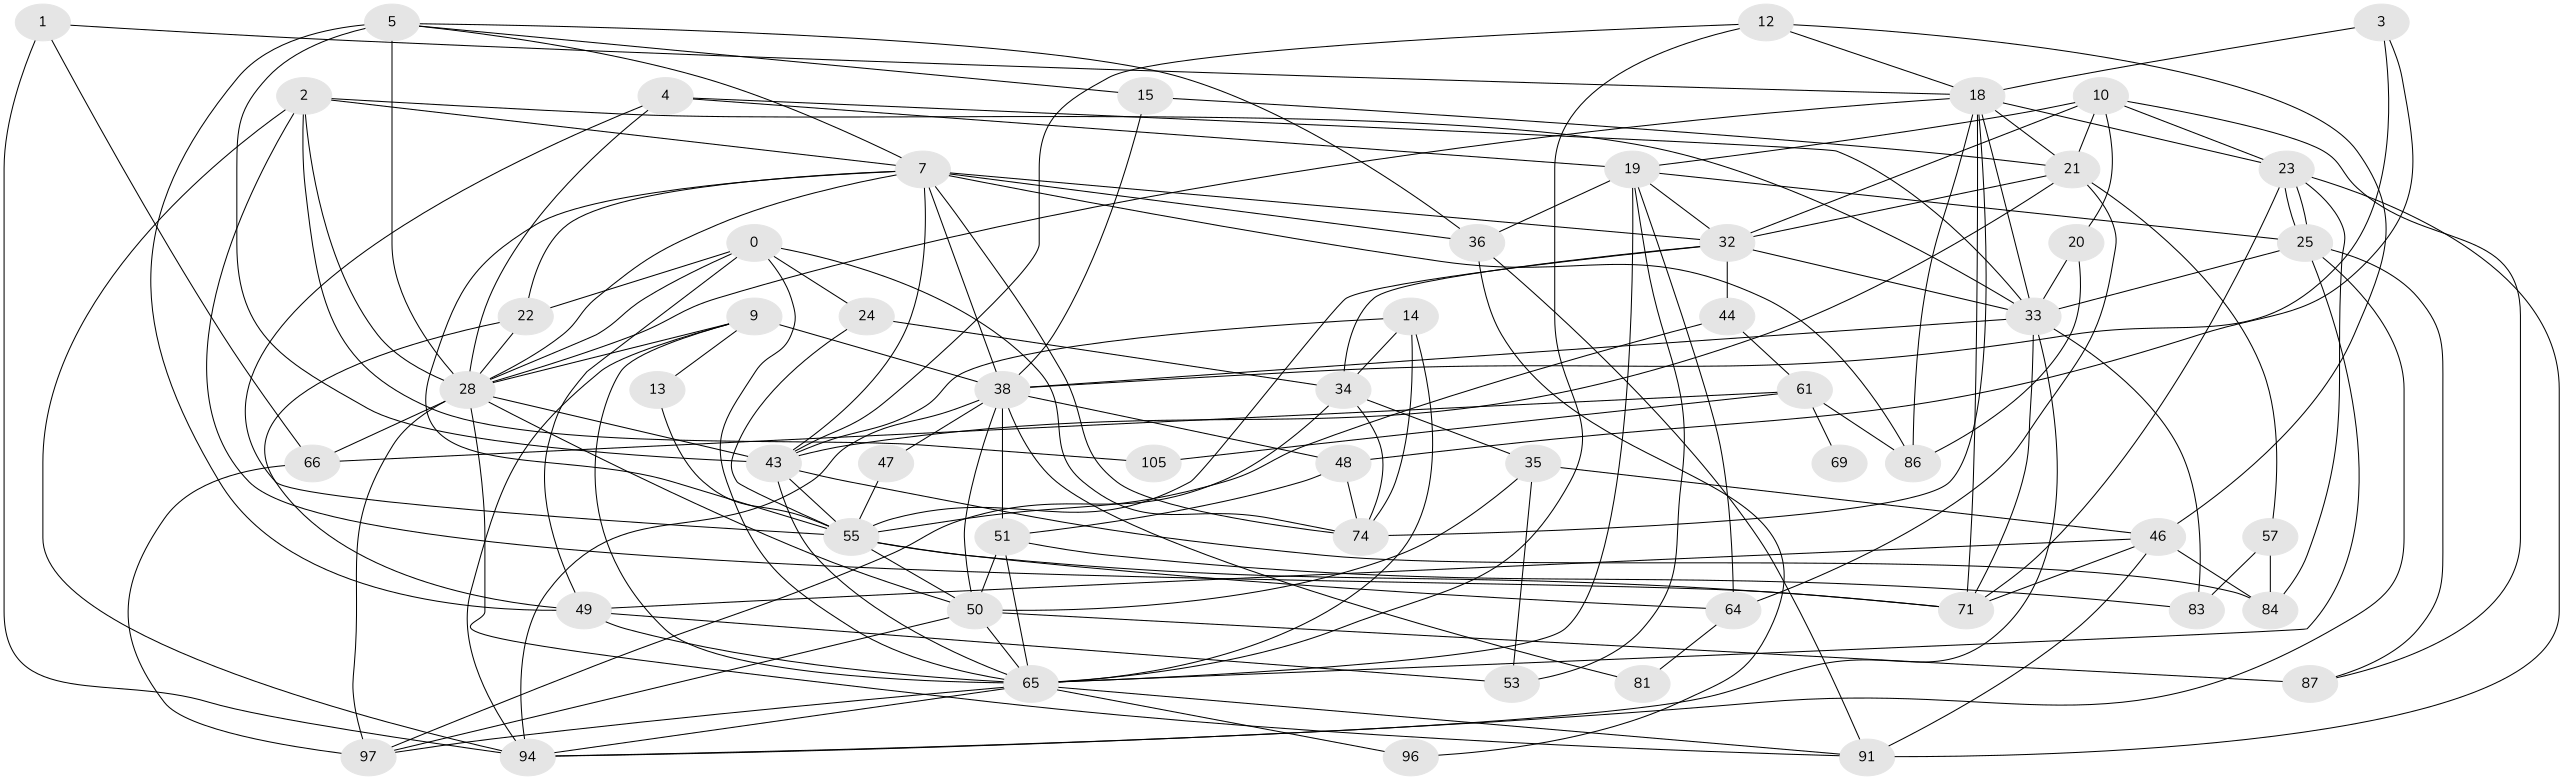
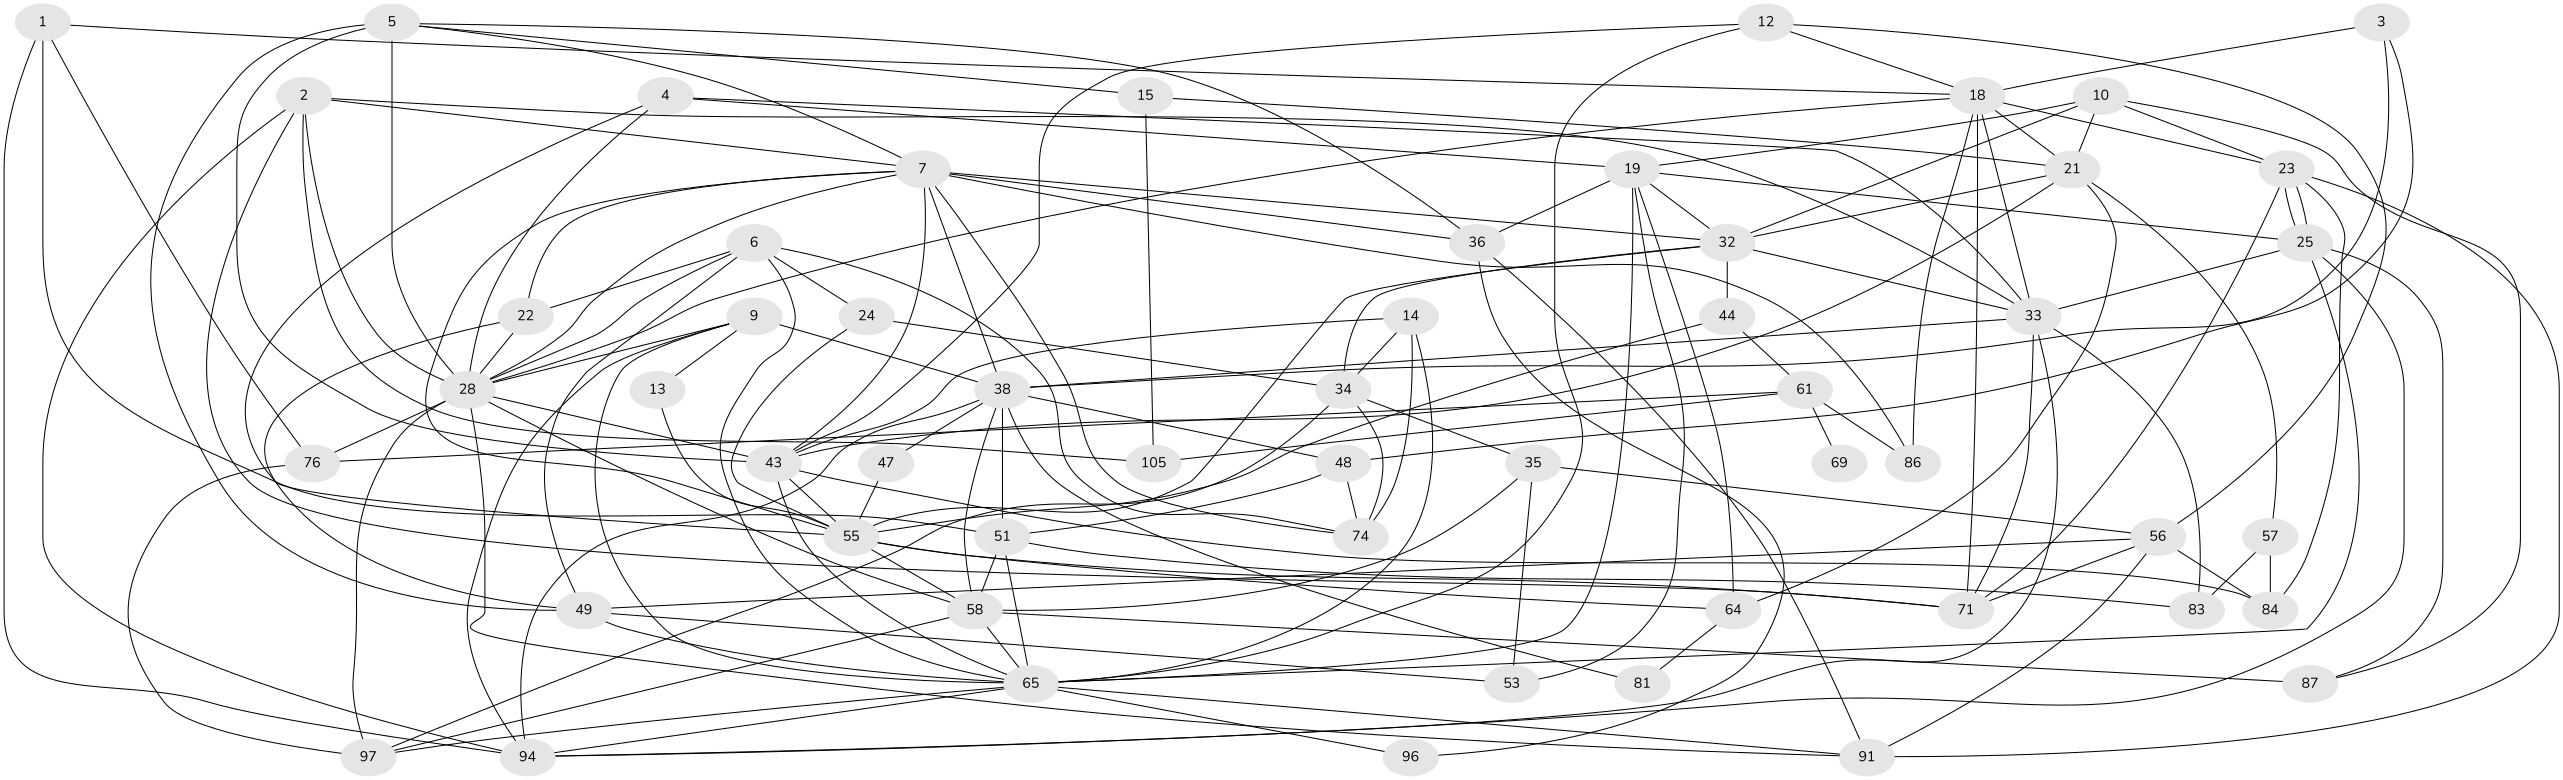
node "0": label "0" -> "6"
node "20": removed
edge "15" -- "38": now "15" -- "105"
edge "1" -- "51": added
node "66": label "66" -> "76"
edge "18" -- "74": removed
node "46": label "46" -> "56"
node "50": label "50" -> "58"
